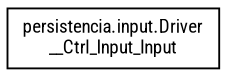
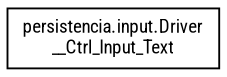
node "persistencia.input.Driver __Ctrl_Input_Input": label "persistencia.input.Driver __Ctrl_Input_Input" -> "persistencia.input.Driver __Ctrl_Input_Text"
